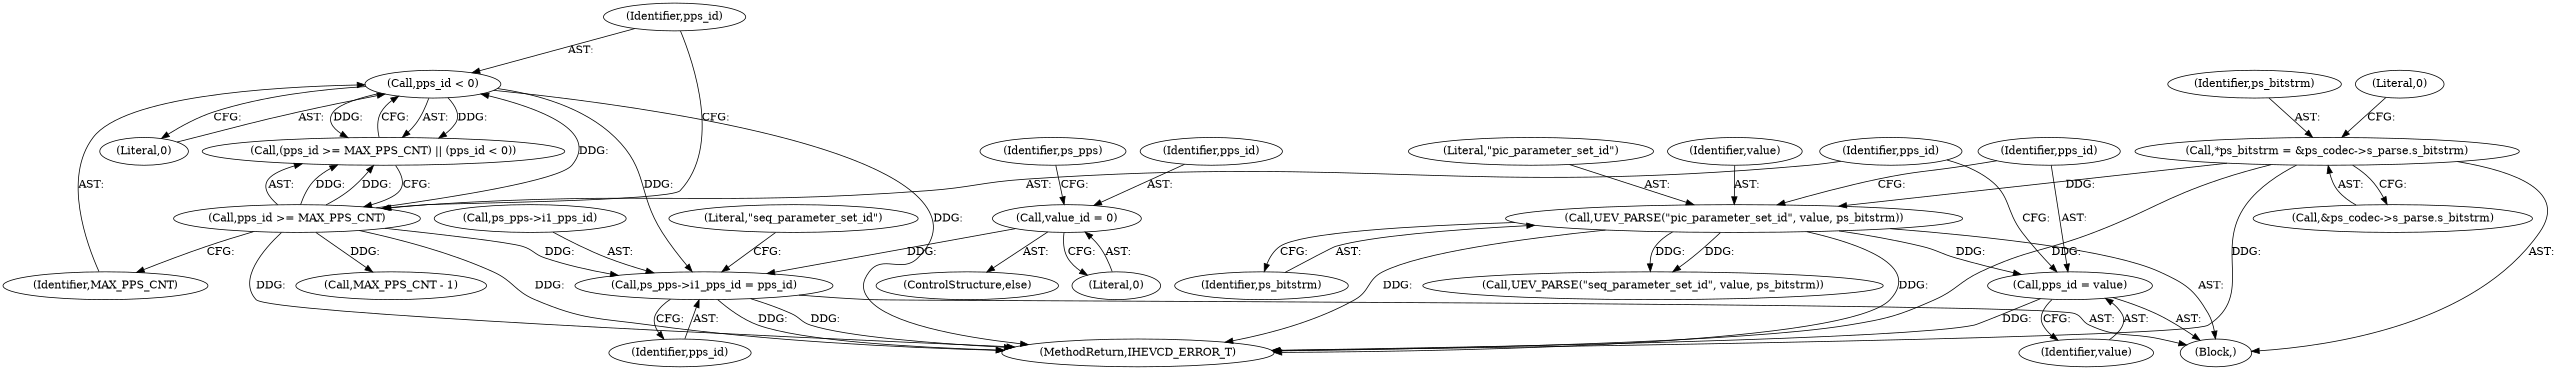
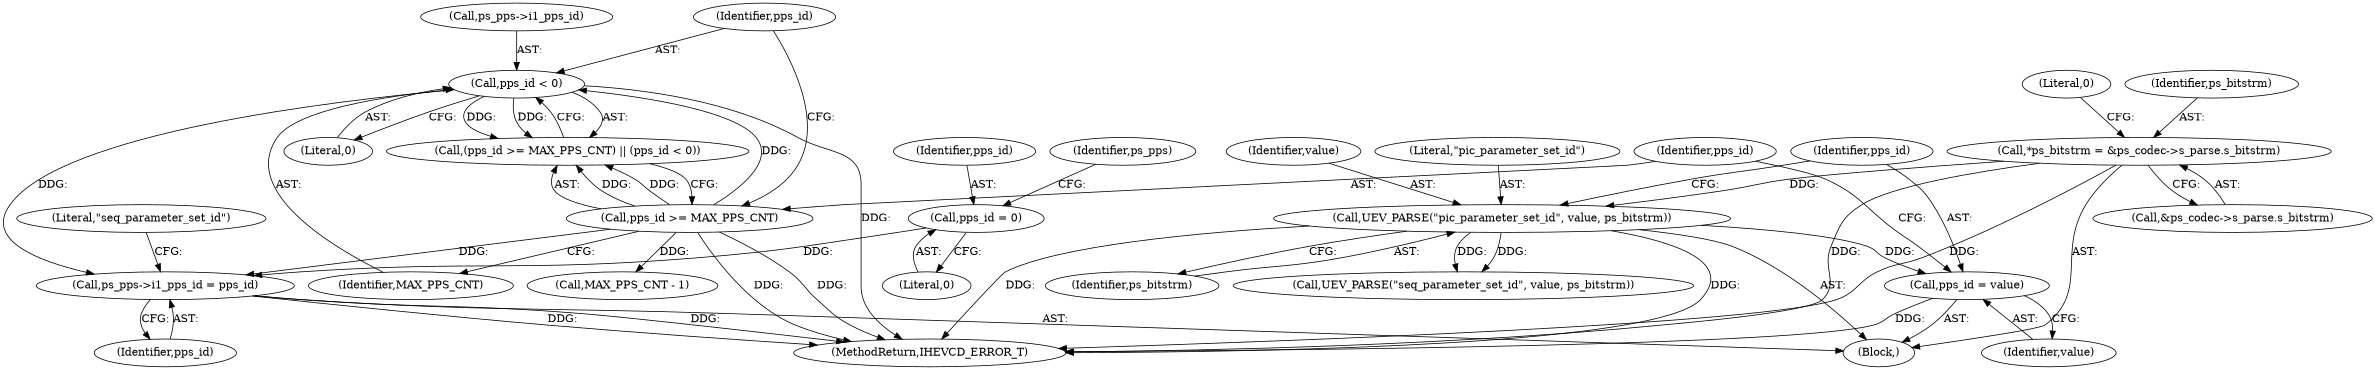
node "(Call,value_id = 0)": label "(Call,value_id = 0)" -> "(Call,pps_id = 0)"
edge "(Call,ps_pps->i1_pps_id)" -> "(Call,ps_pps->i1_pps_id = pps_id)": now "(Call,ps_pps->i1_pps_id)" -> "(Call,pps_id < 0)"
node "(ControlStructure,else)": removed
